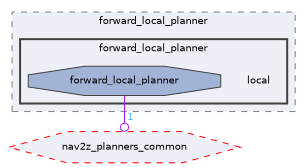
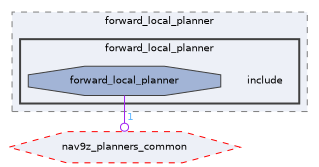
node "local": label "local" -> "include"
node "nav2z_planners_common": label "nav2z_planners_common" -> "nav9z_planners_common"
